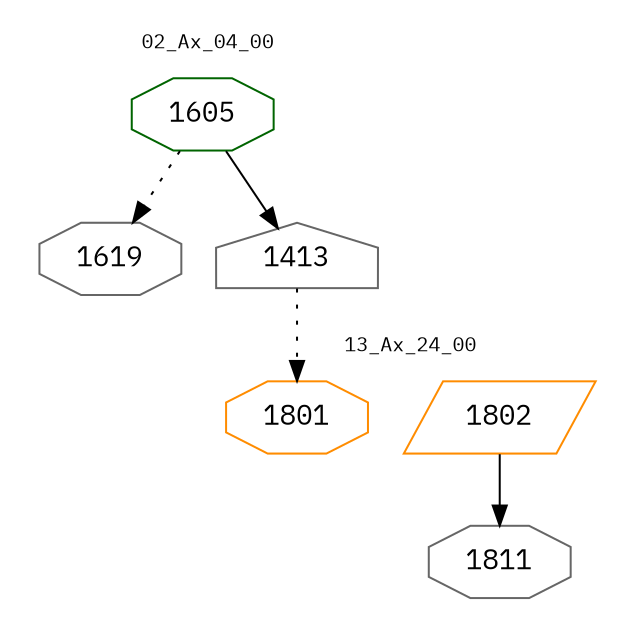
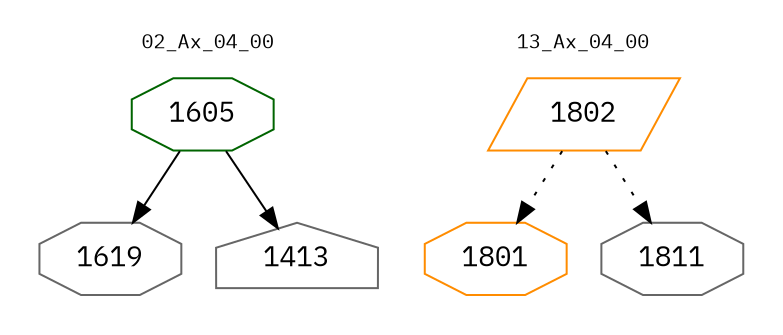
edge "1605" -> "1619": style dotted -> solid
edge "1413" -> "1801": now "1802" -> "1801"
cluster "13_Ax_24_00": label "13_Ax_24_00" -> "13_Ax_04_00"
edge "1802" -> "1811": style solid -> dotted
